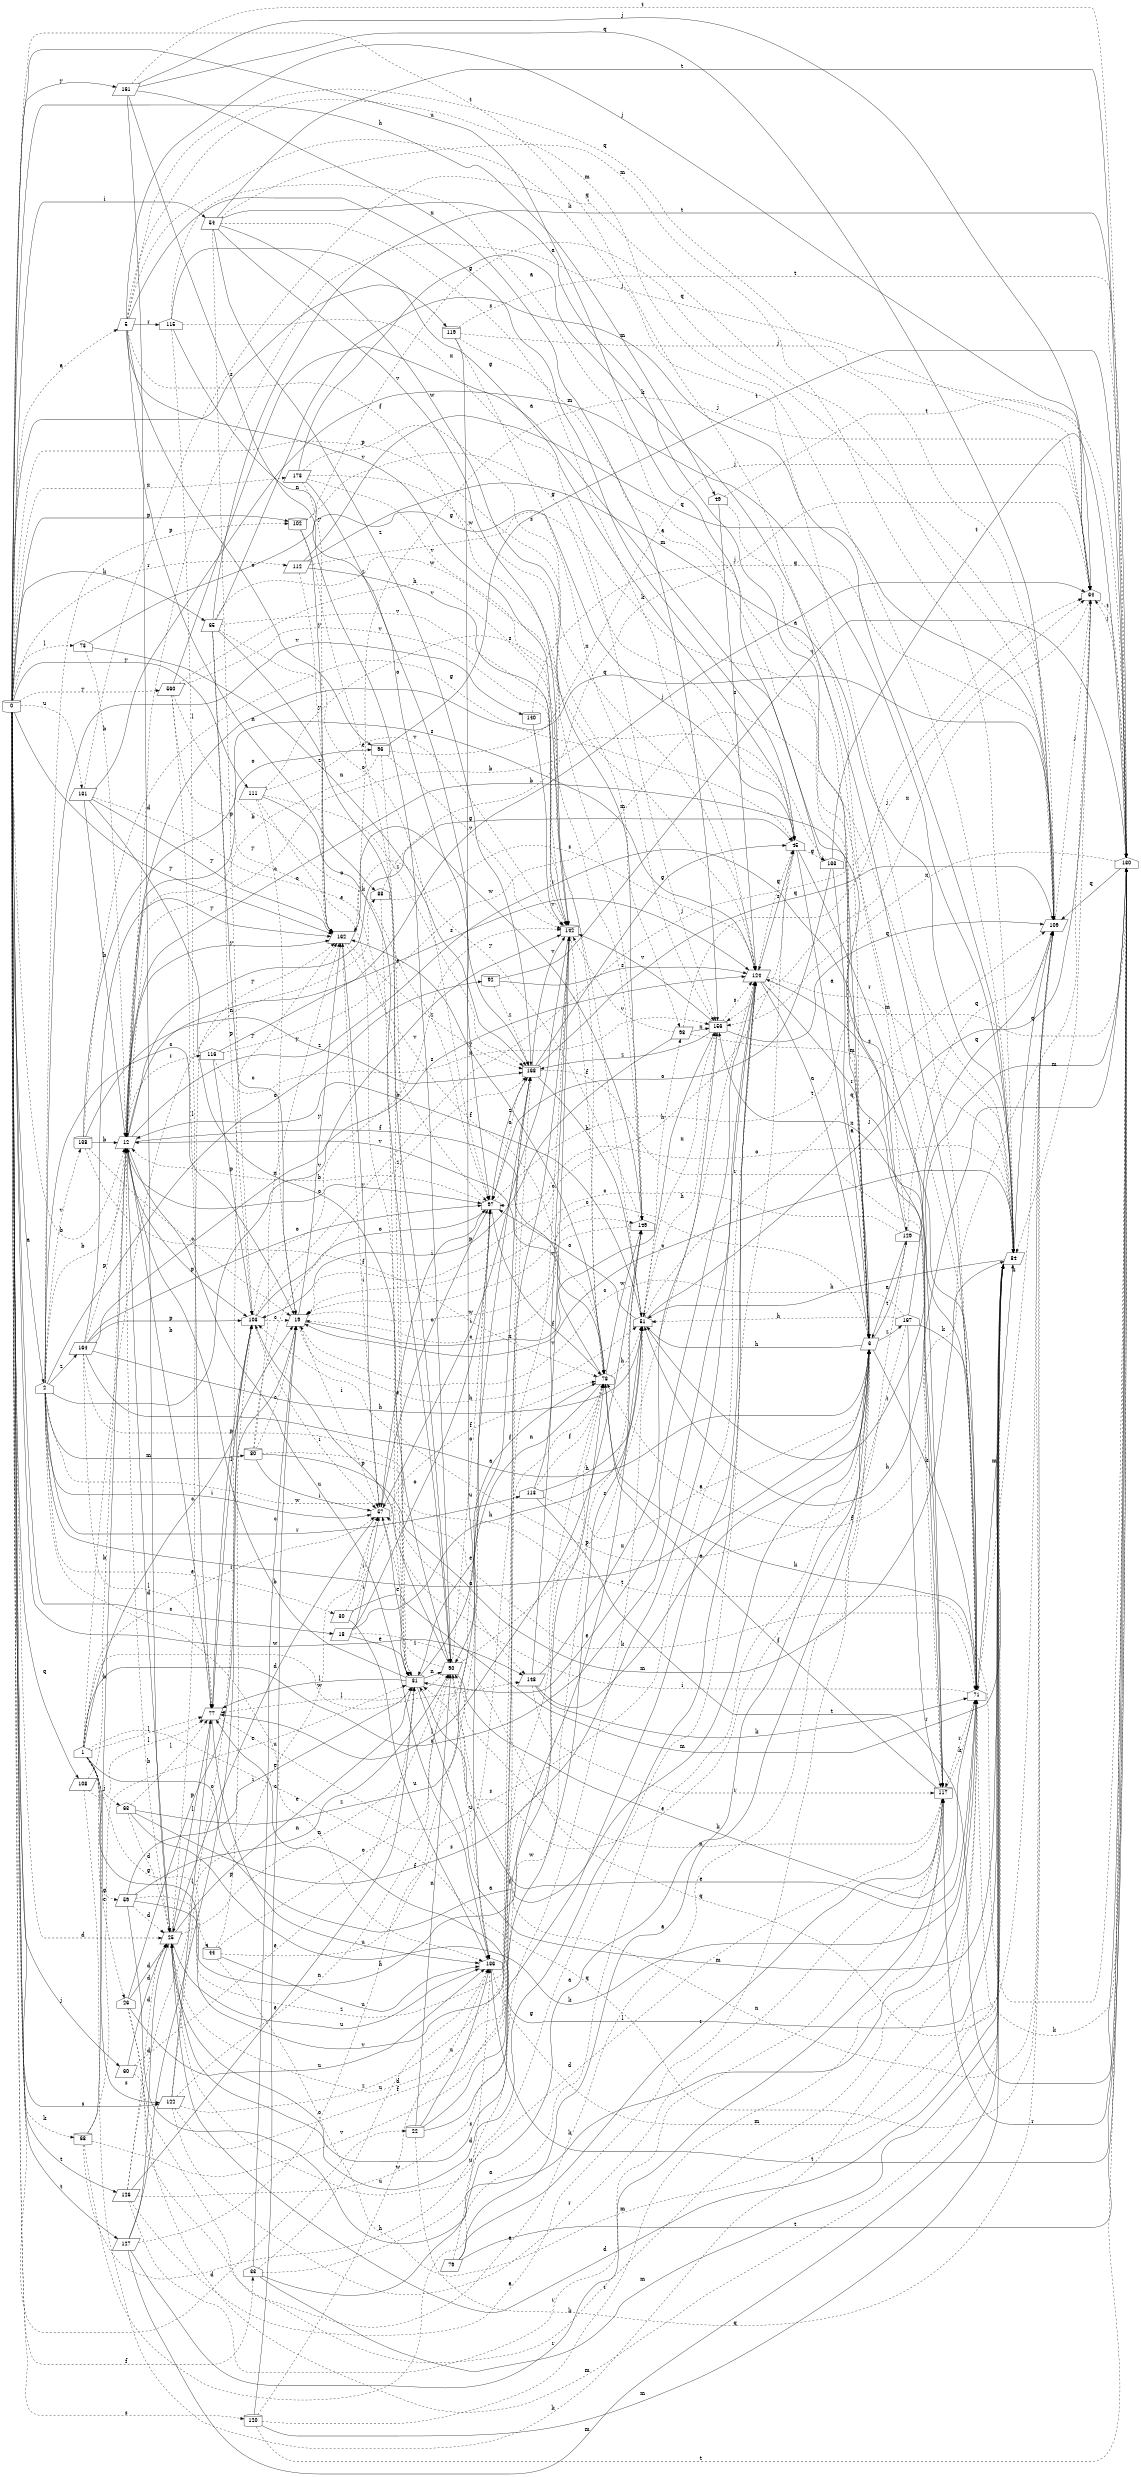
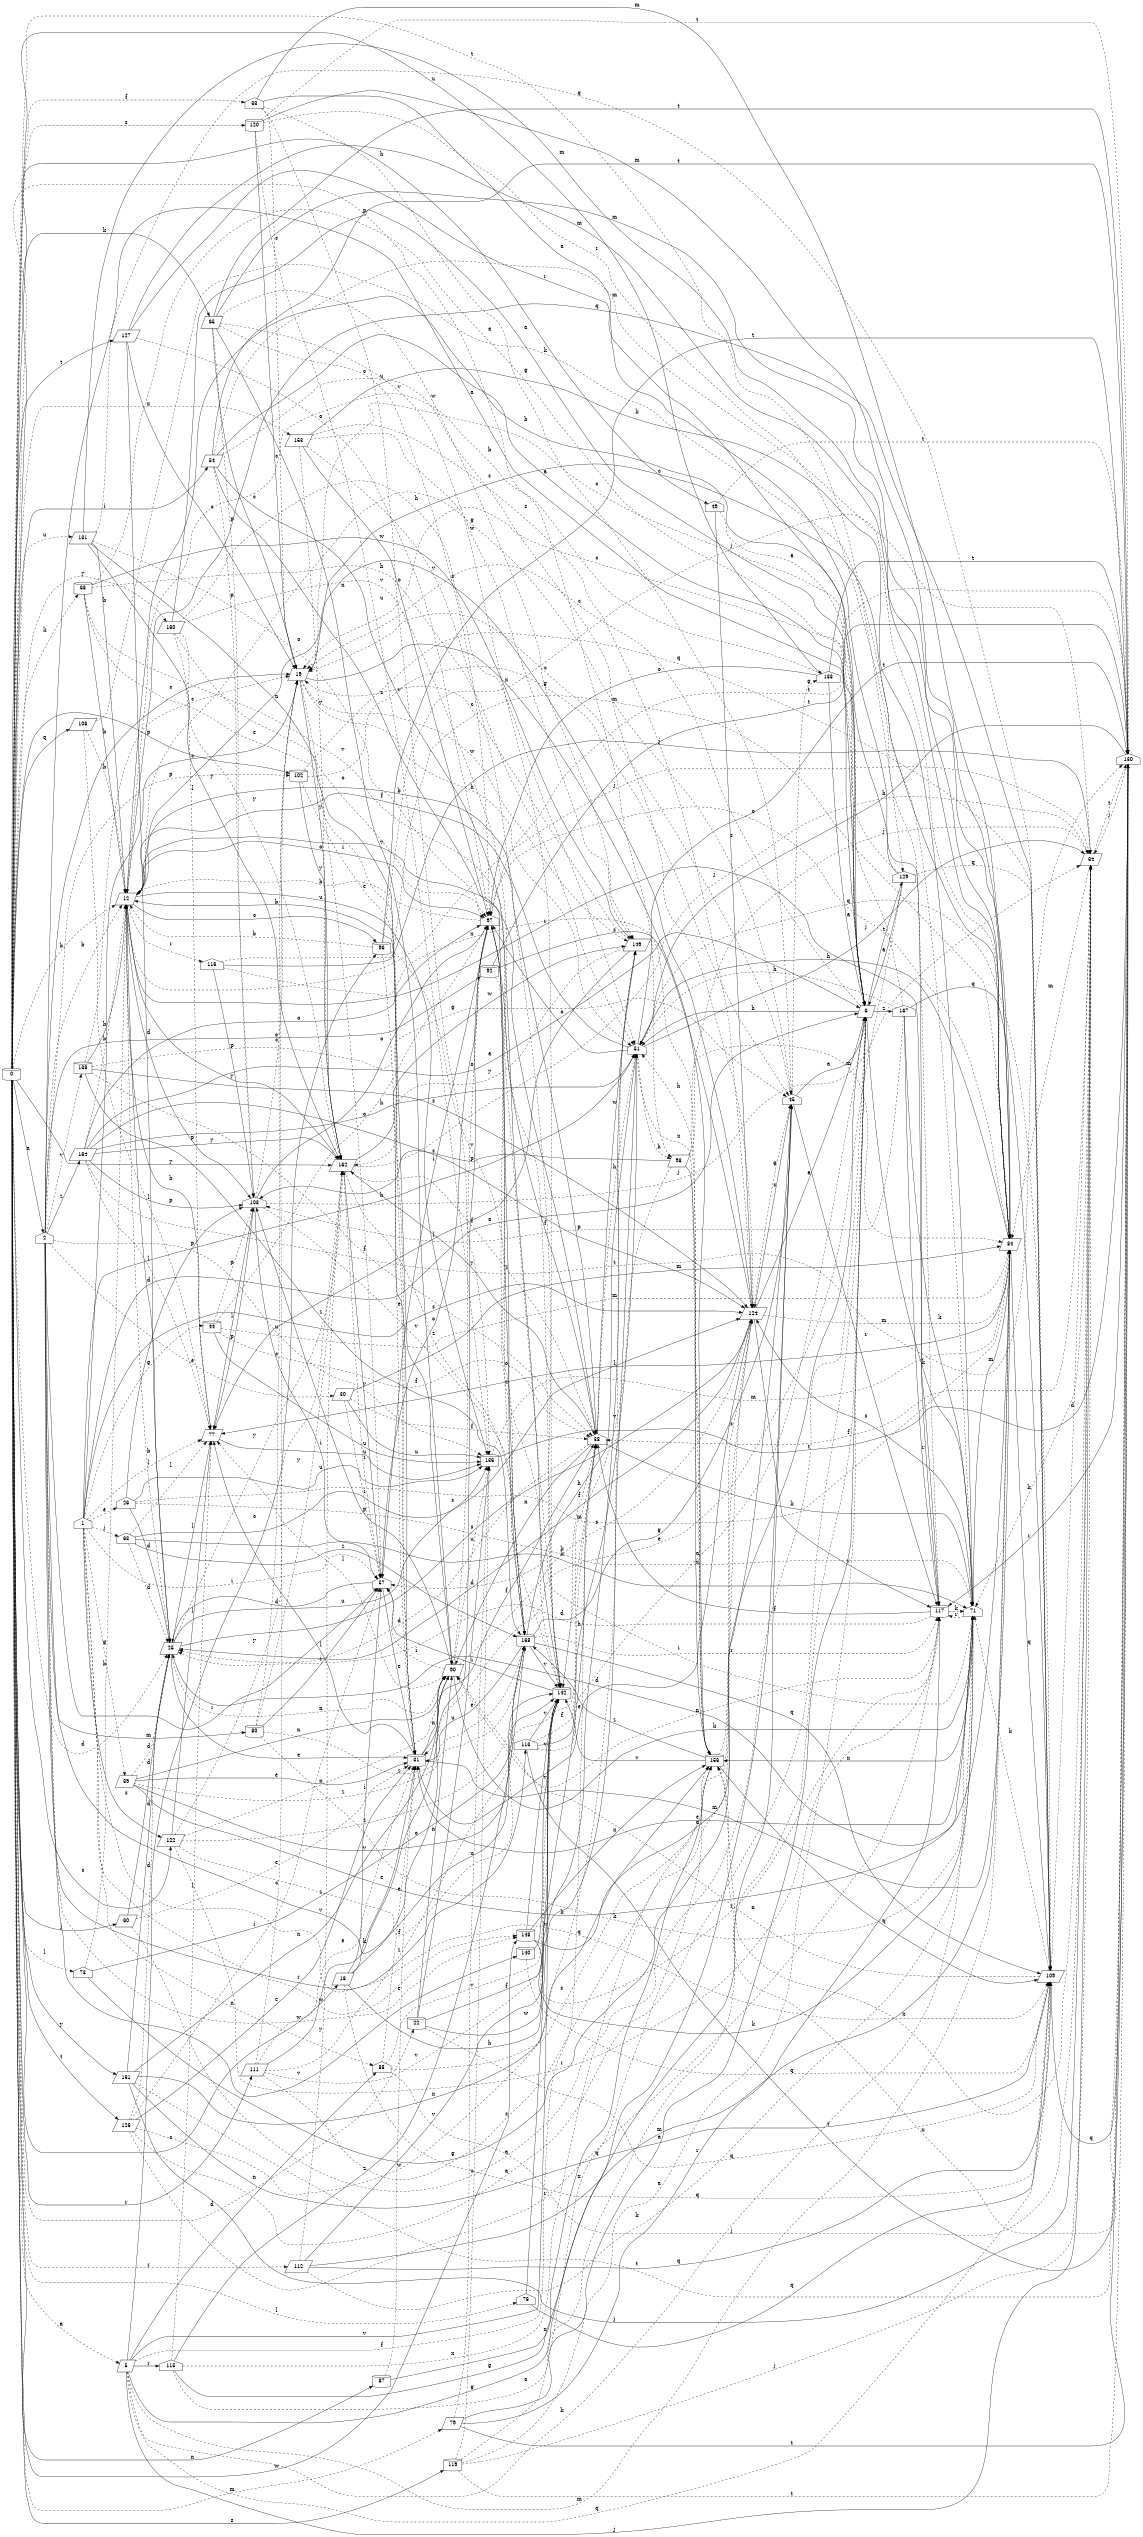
node "173": label "173" -> "153"
node "64": shape house -> parallelogram
edge "0" -> "111": label "y" -> "r"
node "560": label "560" -> "160"
edge "54" -> "149": now "68" -> "149"
edge "109" -> "64": label "j" -> "d"
edge "12" -> "45": style solid -> dashed
edge "119" -> "136": style solid -> dashed
node "149": shape house -> parallelogram
edge "164" -> "12": label "p" -> "b"
node "78": label "78" -> "38"
edge "103" -> "57": style dashed -> solid
edge "77" -> "124": removed, label "s"
edge "80" -> "84": removed, label "m"
node "148": shape parallelogram -> cylinder
edge "33" -> "19": style solid -> dashed
node "59": label "59" -> "39"
edge "88" -> "142": added, label "v"
node "136": shape house -> cylinder
edge "0" -> "79": added, label "m"
edge "130" -> "71": now "64" -> "71"
node "76": added
node "87": added
